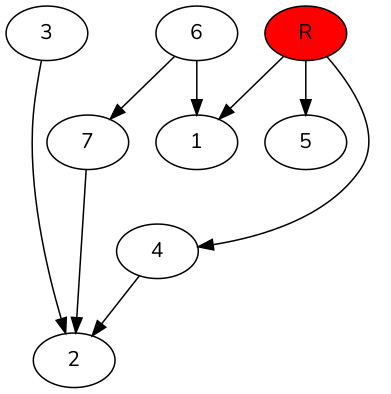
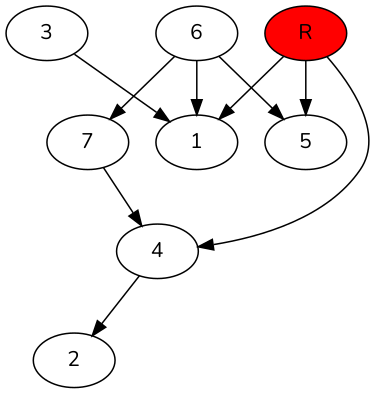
edge "6" -> "5": added
edge "3" -> "2": now "3" -> "1"
edge "7" -> "2": now "7" -> "4"
